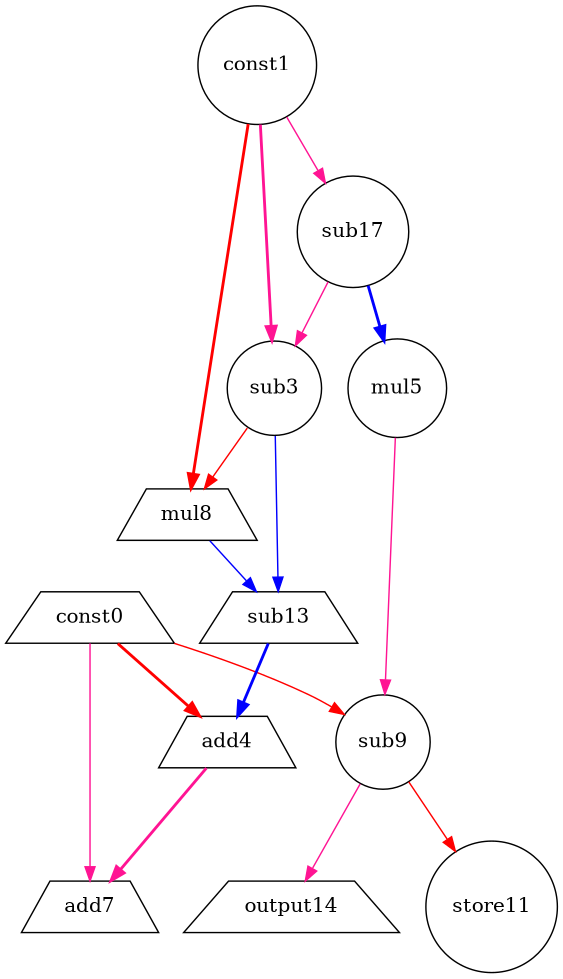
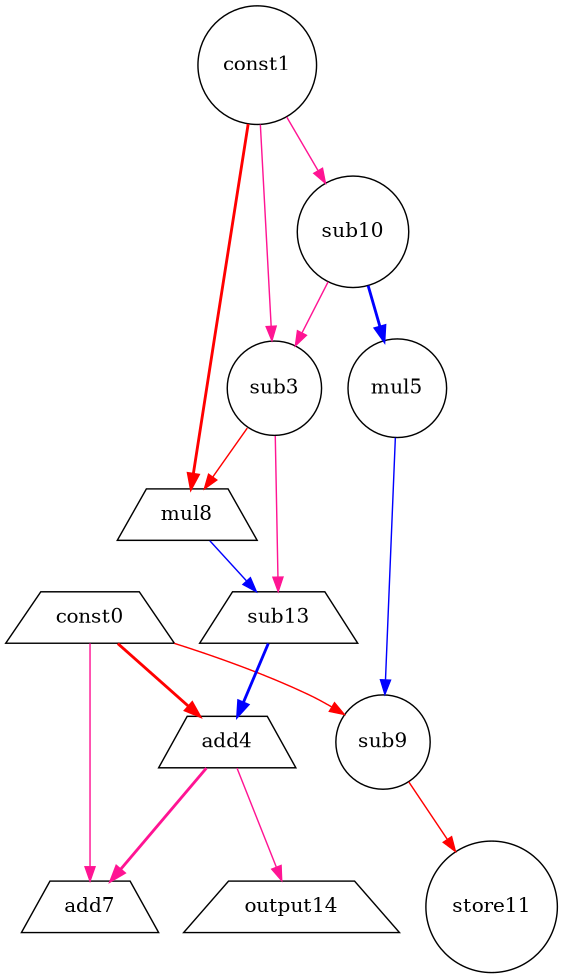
edge "const1" -> "sub3": style bold -> solid
node "sub17": label "sub17" -> "sub10"
edge "sub3" -> "sub13": color blue -> deeppink
edge "mul5" -> "sub9": color deeppink -> blue
edge "sub9" -> "output14": now "add4" -> "output14"
